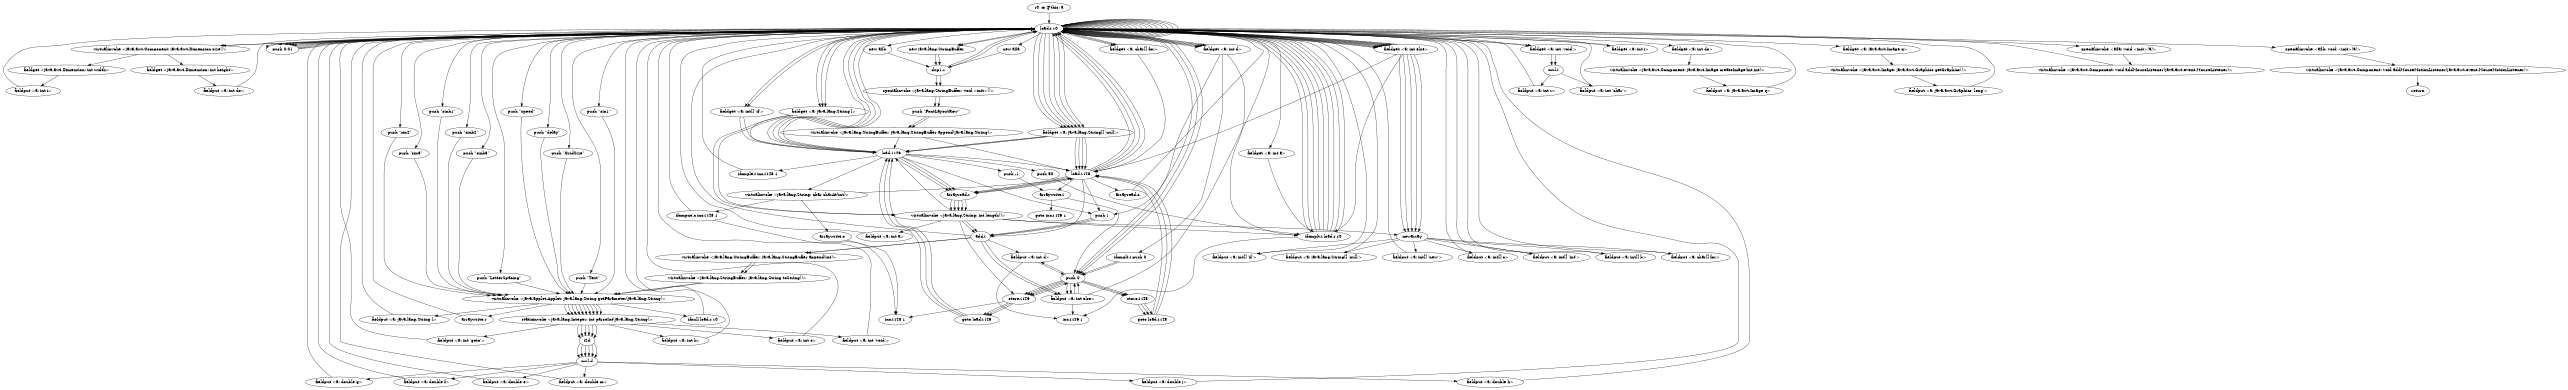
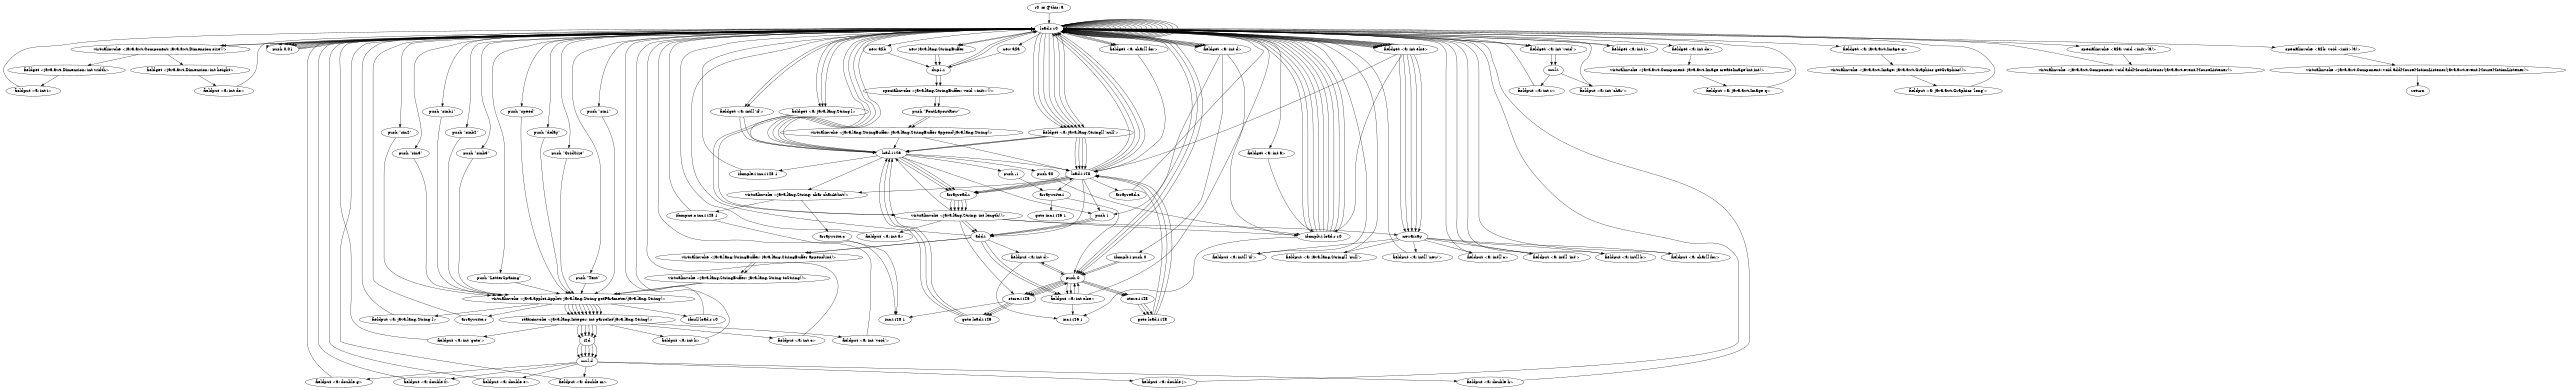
edge "virtualinvoke <java.lang.String: char charAt(int)>" -> "load.i i48": reversed
